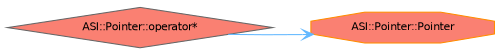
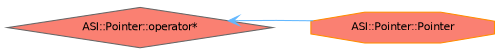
edge "ASI::Pointer::operator*" -> "ASI::Pointer::Pointer": reversed
